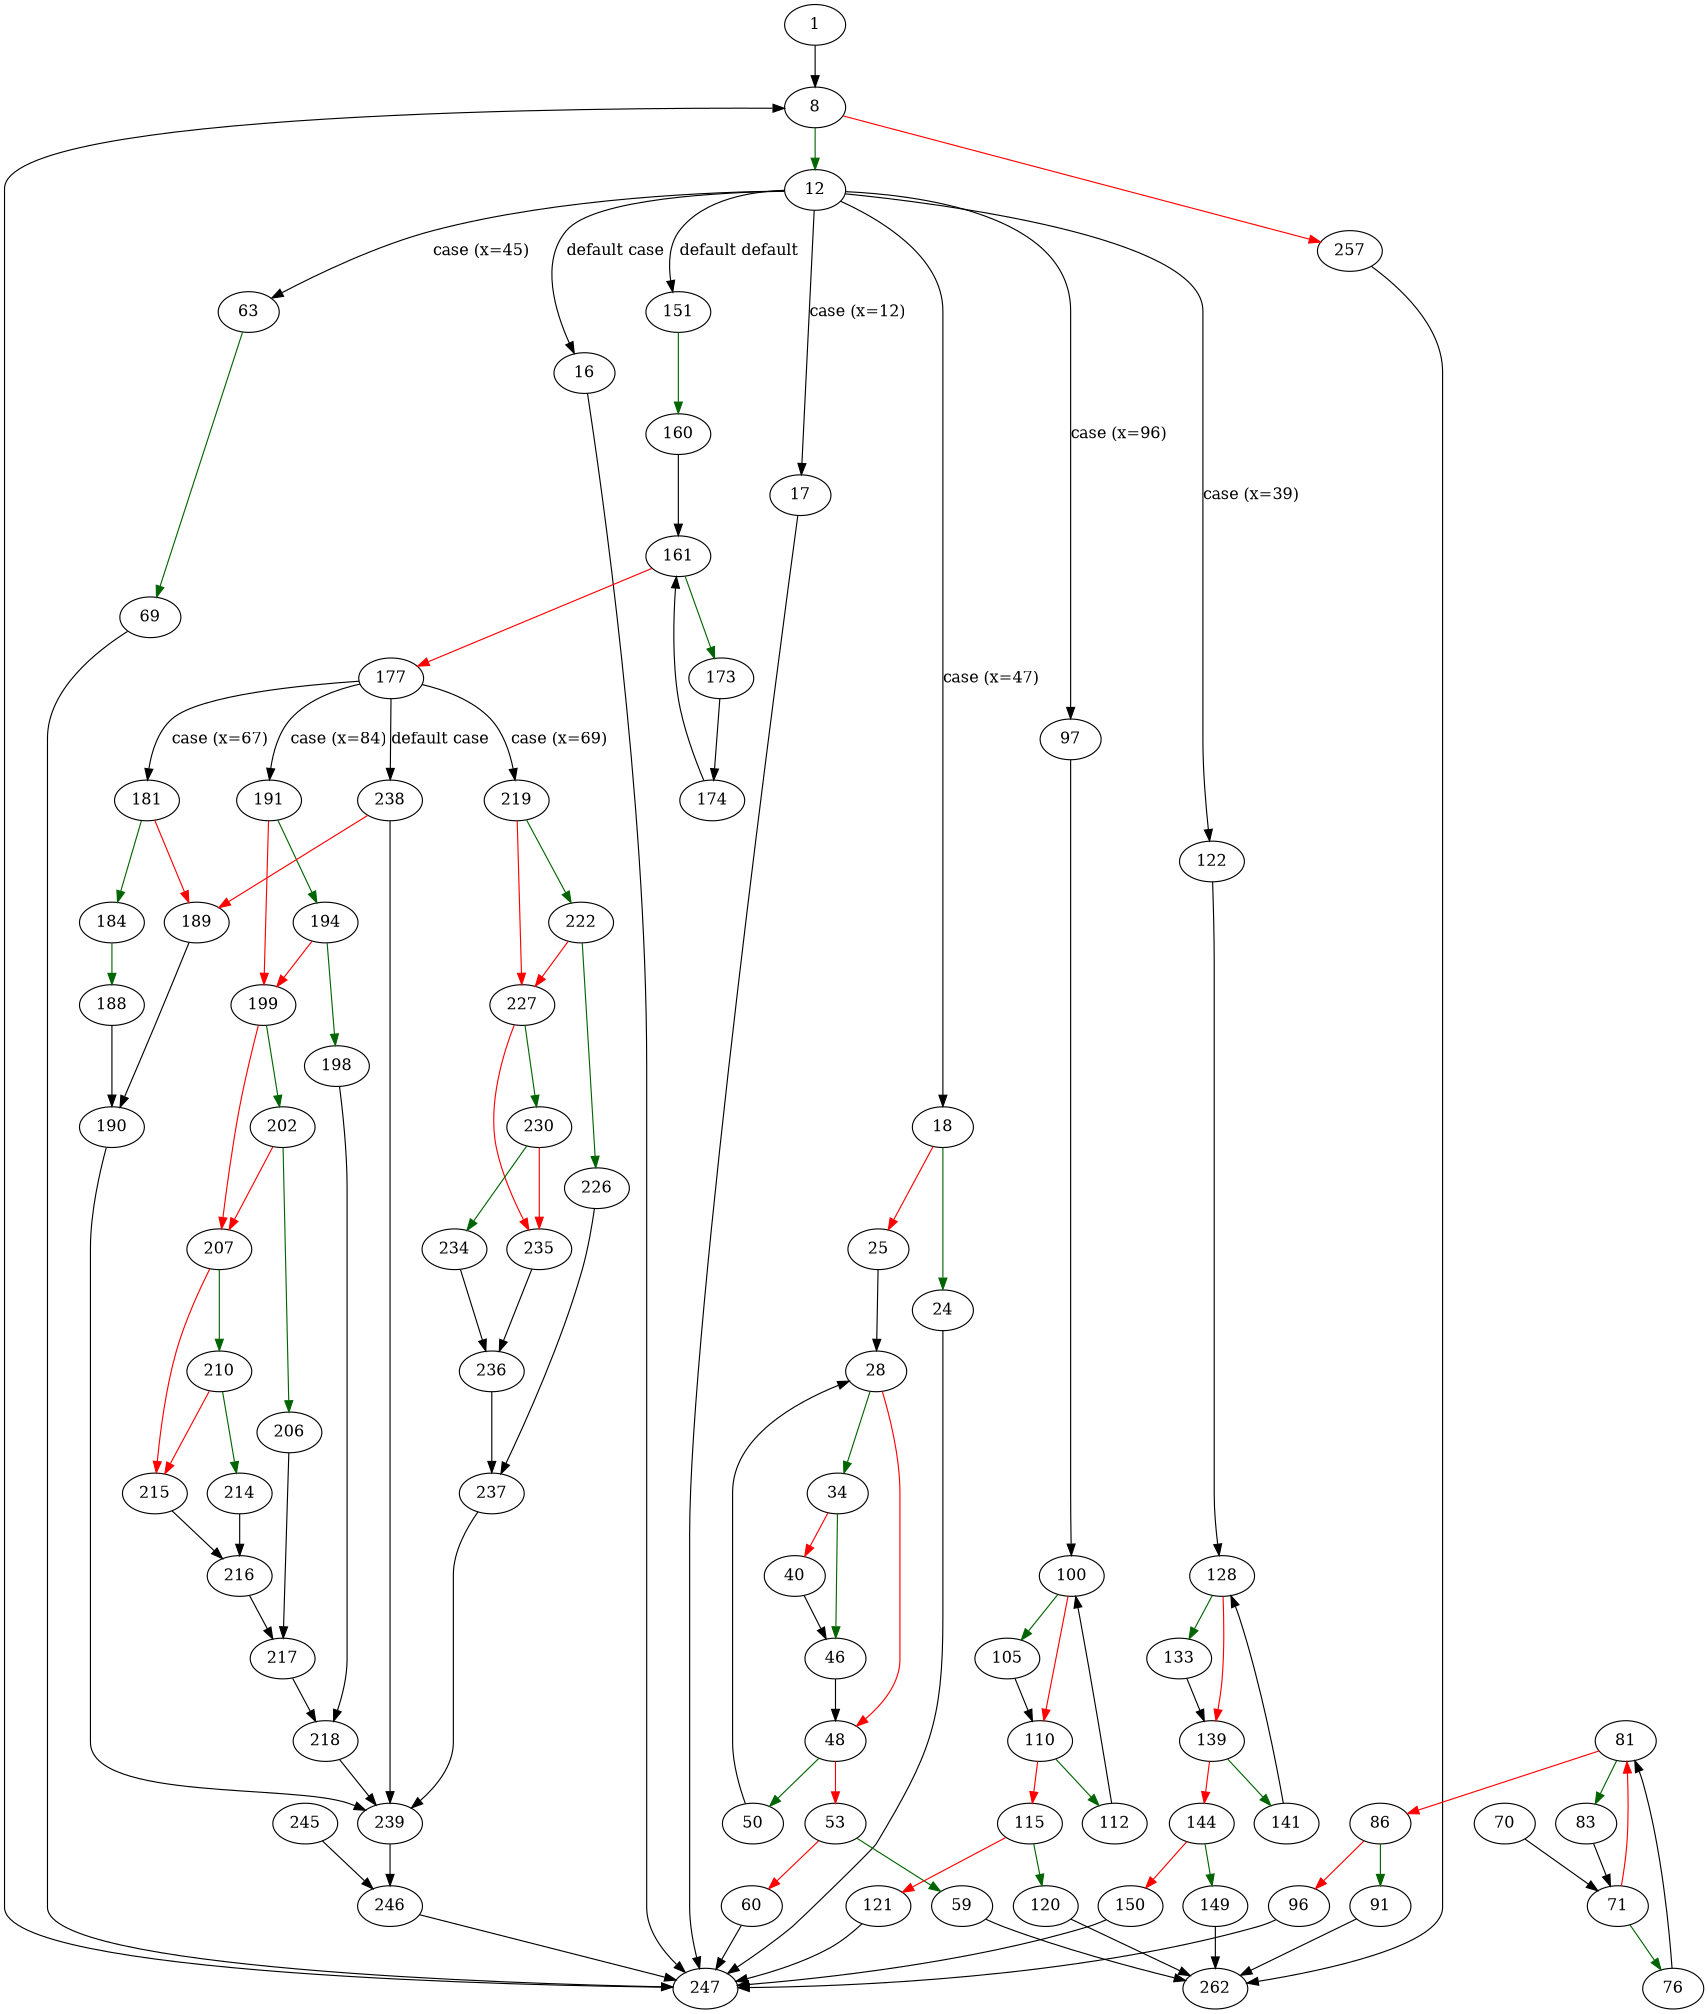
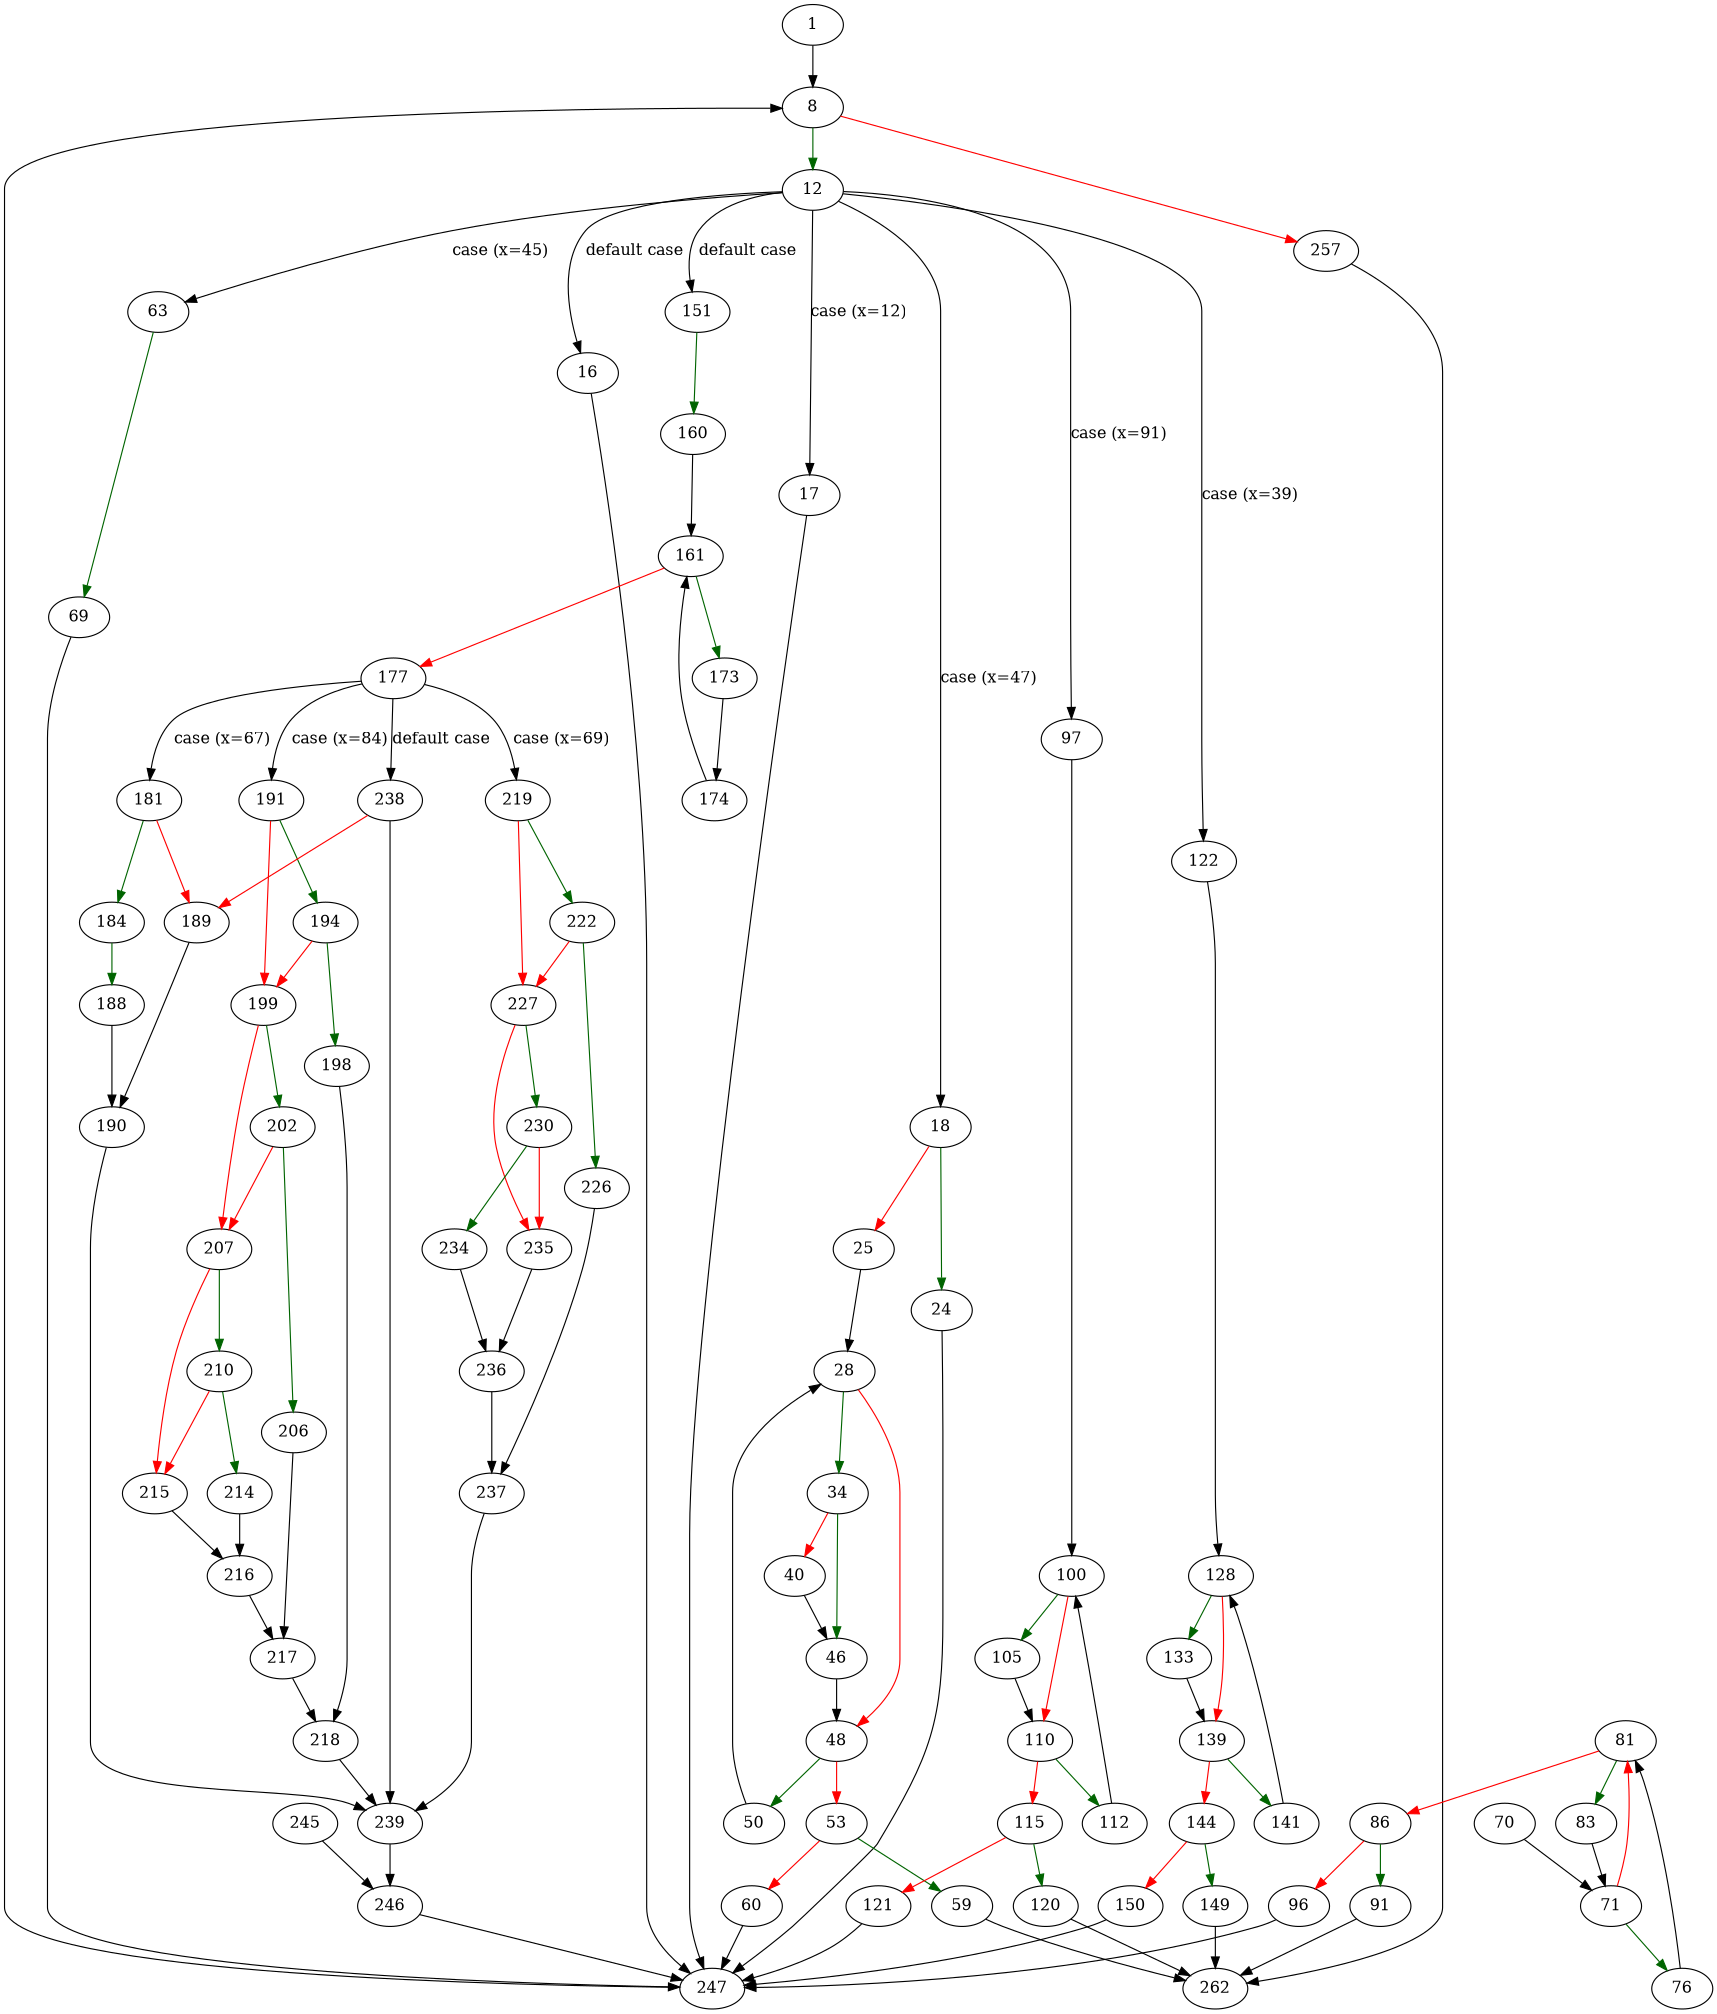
edge "12" -> "151": label "default default" -> "default case"
edge "12" -> "97": label "case (x=96)" -> "case (x=91)"
